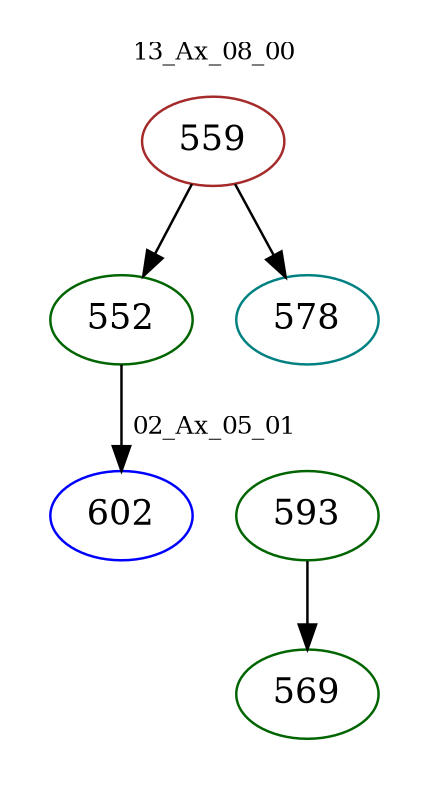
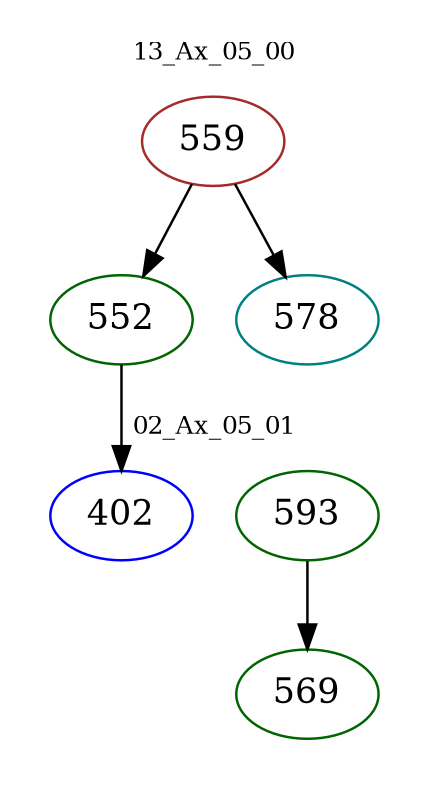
cluster "13_Ax_08_00": label "13_Ax_08_00" -> "13_Ax_05_00"
node "602": label "602" -> "402"
